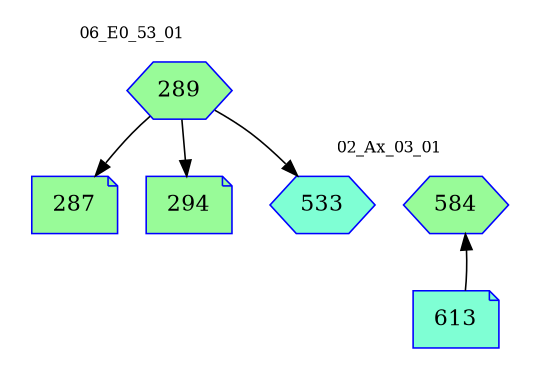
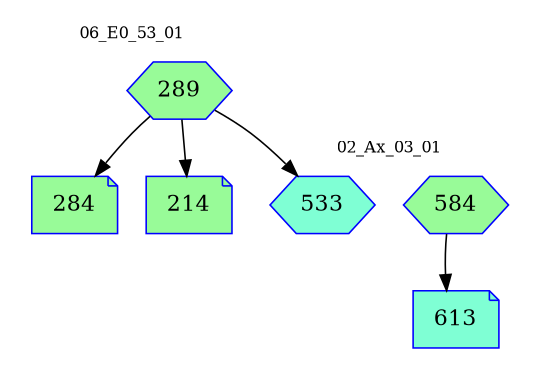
node "287": label "287" -> "284"
node "294": label "294" -> "214"
edge "613" -> "584": reversed
